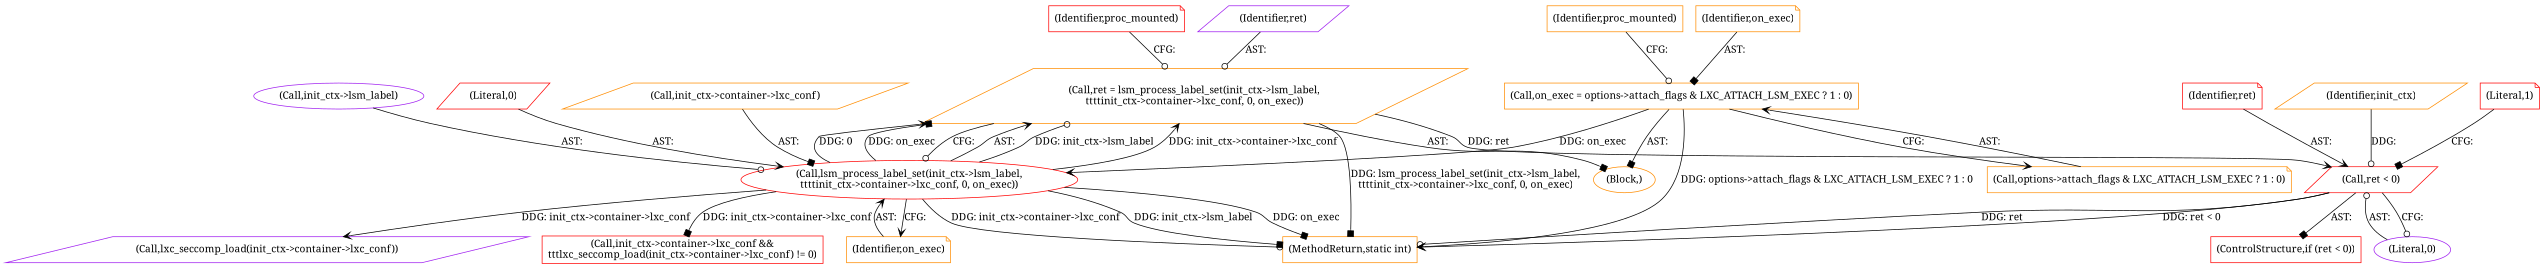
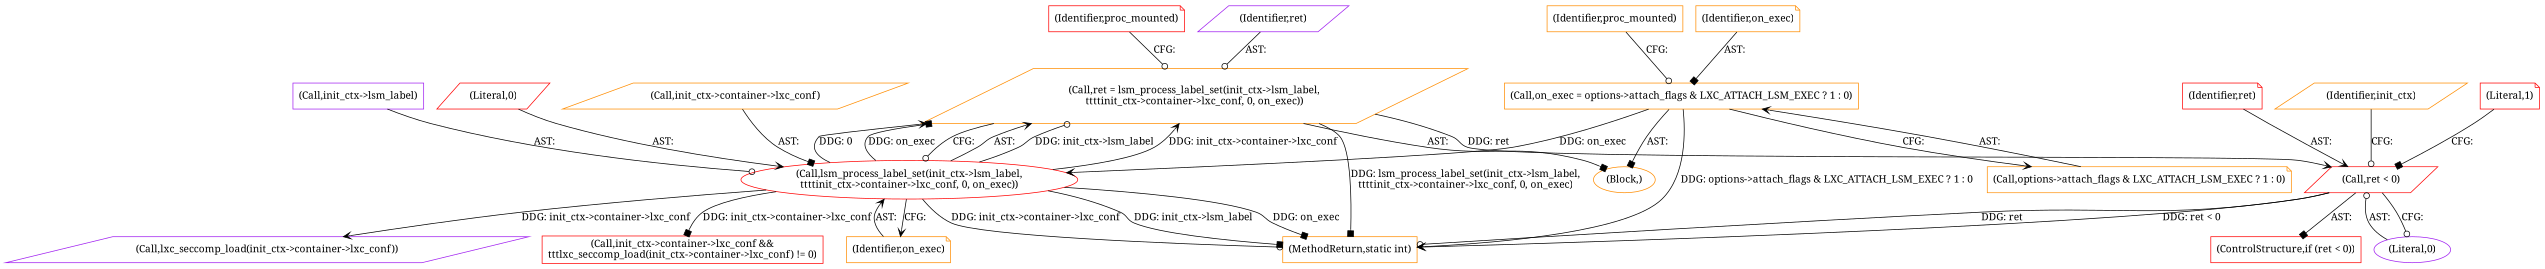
node "(Call,init_ctx->lsm_label)": shape ellipse -> box
edge "(Identifier,init_ctx)" -> "(Call,ret < 0)": label "DDG: " -> "CFG: "
